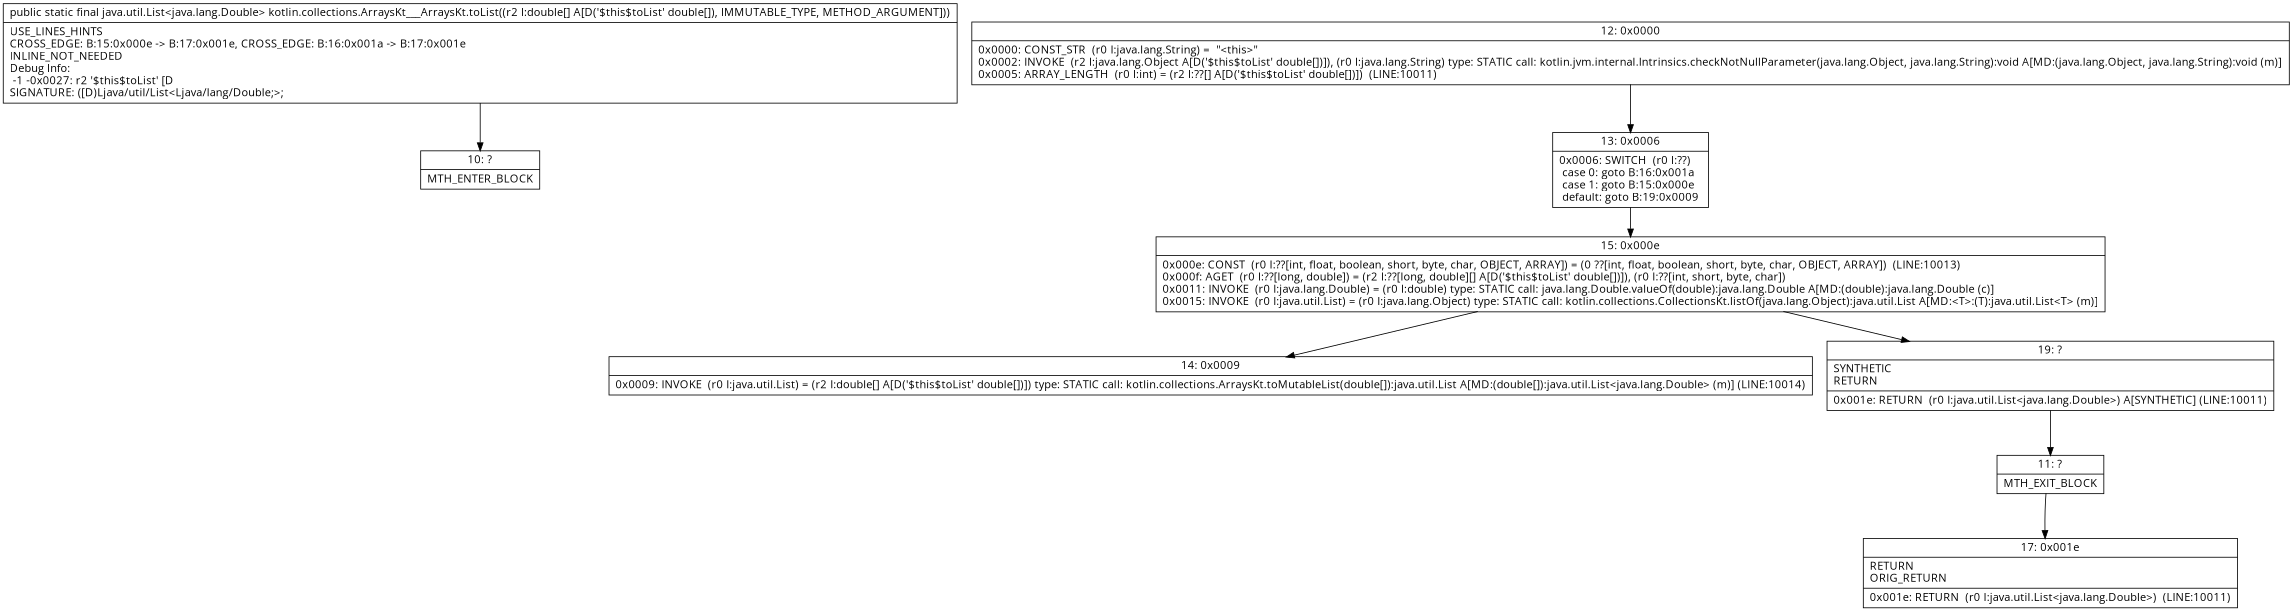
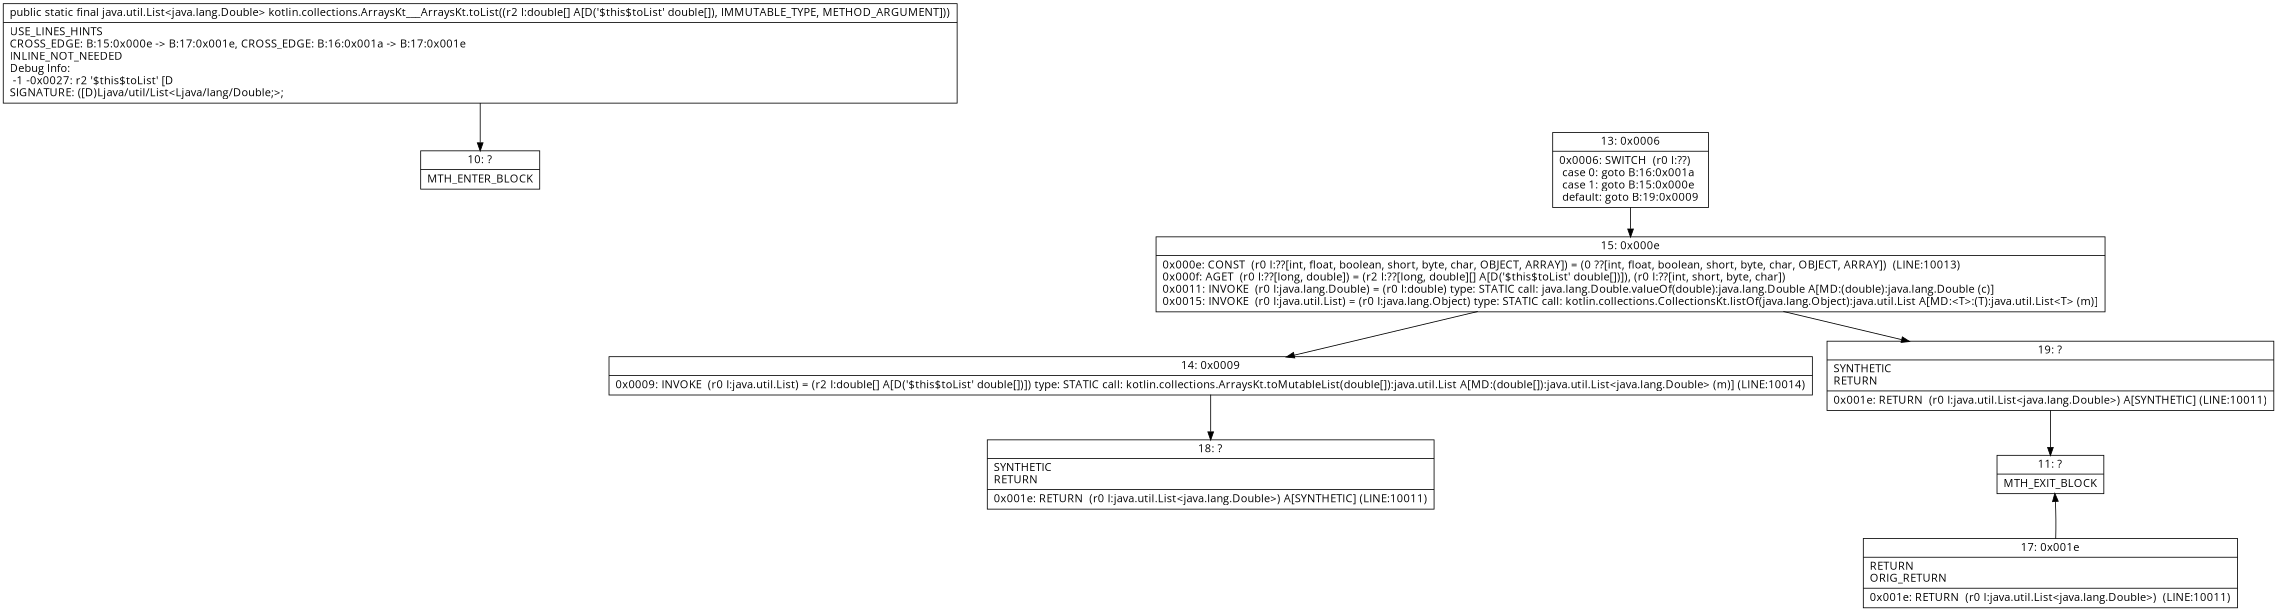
node "12: 0x0000": removed
node "18: ?": added
edge "11: ?" -> "17: 0x001e": reversed
